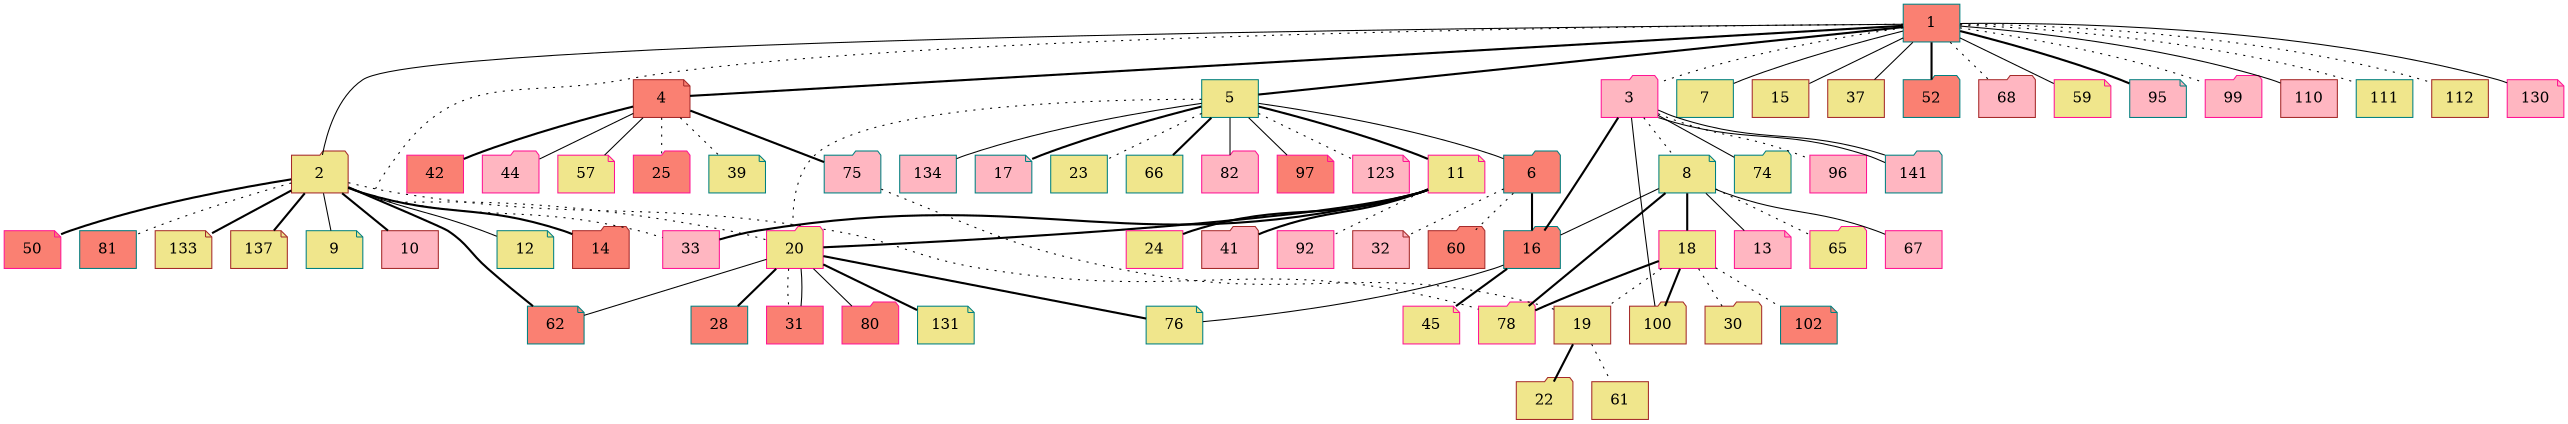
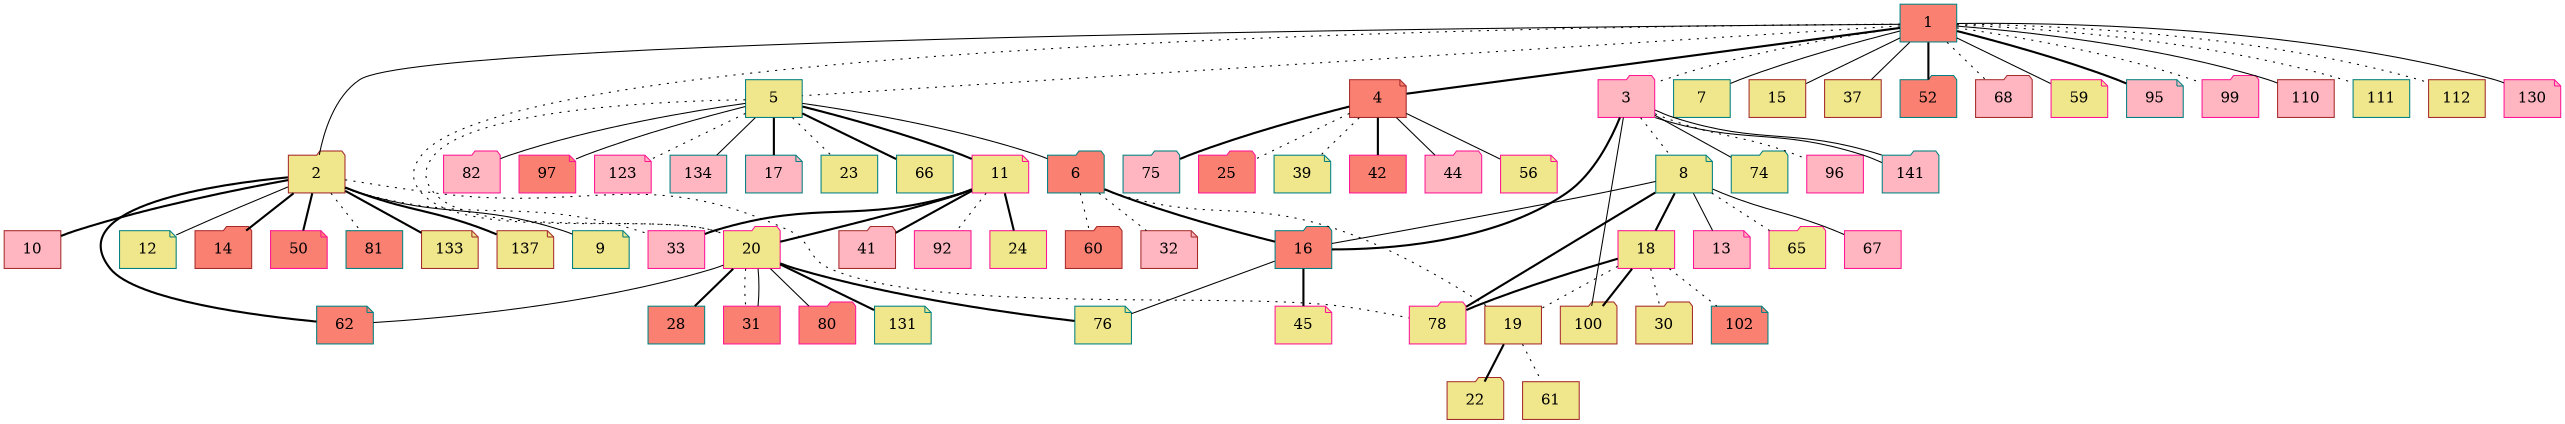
edge "1" -- "5": style bold -> dotted
node "57": label "57" -> "56"
edge "75" -- "19": now "6" -- "19"
